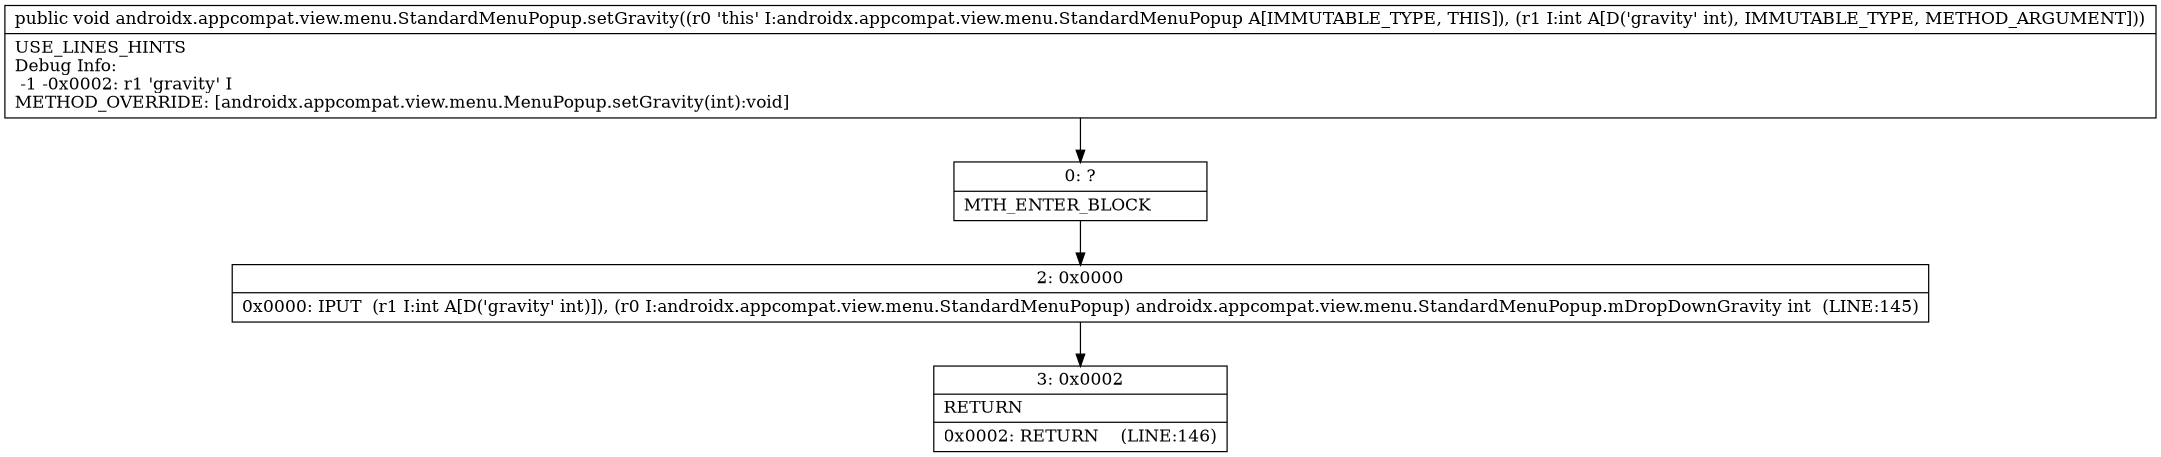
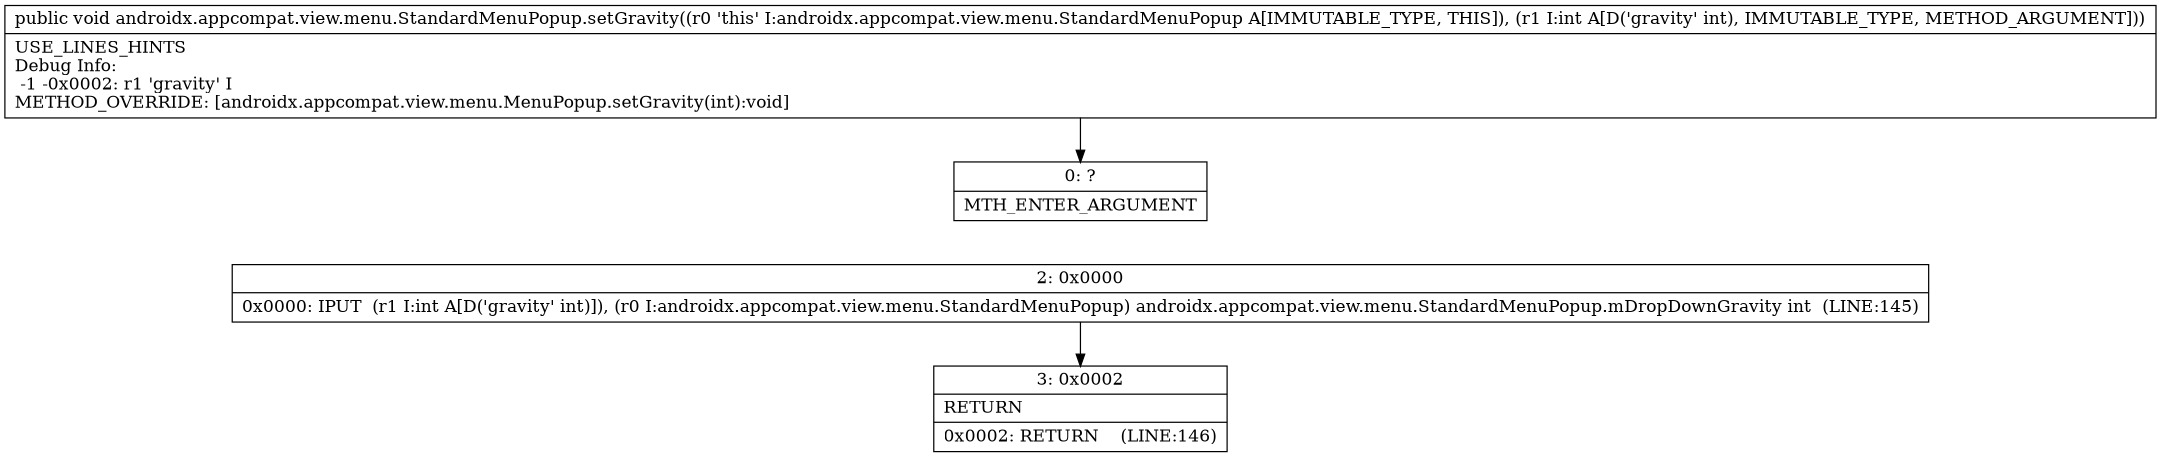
node "0: ?": text "MTH_ENTER_BLOCK" -> "MTH_ENTER_ARGUMENT"
edge "0: ?" -> "2: 0x0000": removed
